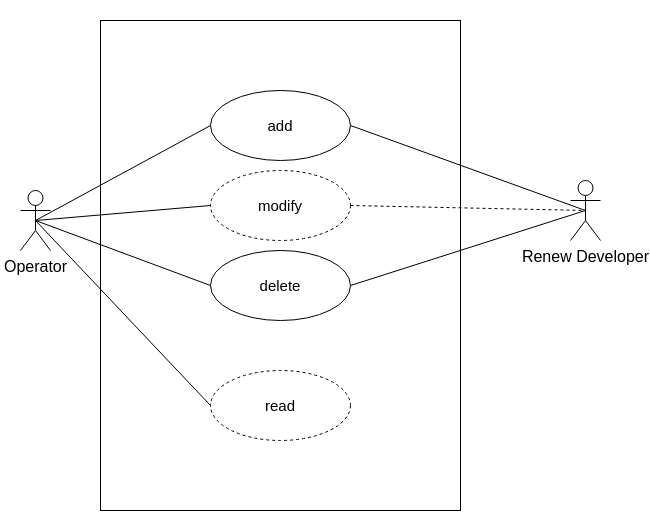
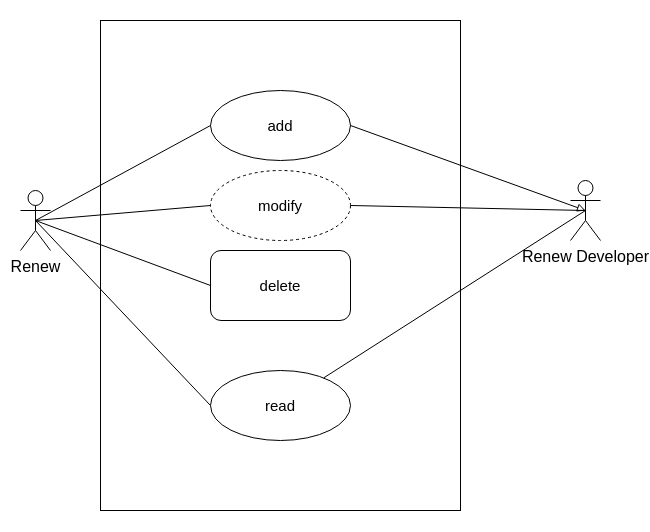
edge "add" -- "Renew Developer": arrowhead none -> block
edge "modify" -- "Renew Developer": style dashed -> solid
edge "Renew Developer" -- "delete": removed
node "Operator": label "Operator" -> "Renew"
node "delete": shape ellipse -> rounded rectangle
edge "Renew Developer" -- "read": added
node "read": style dashed -> solid
